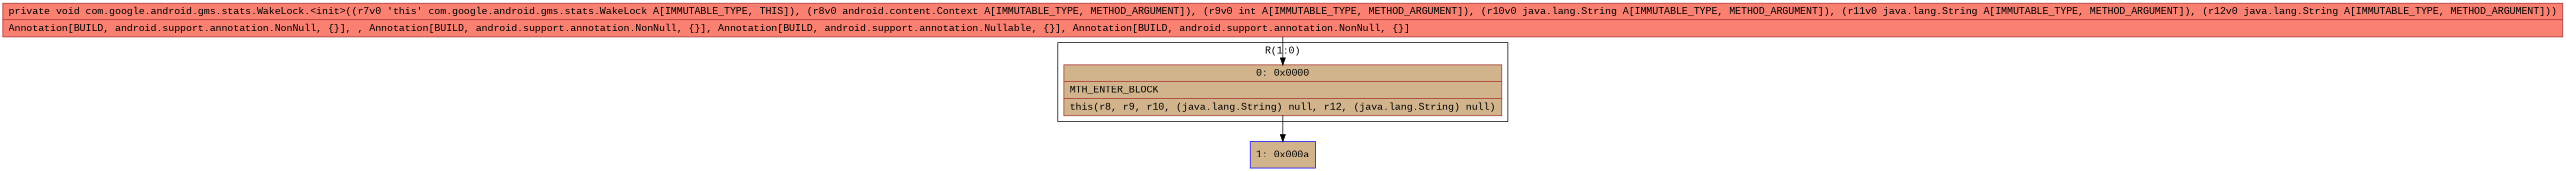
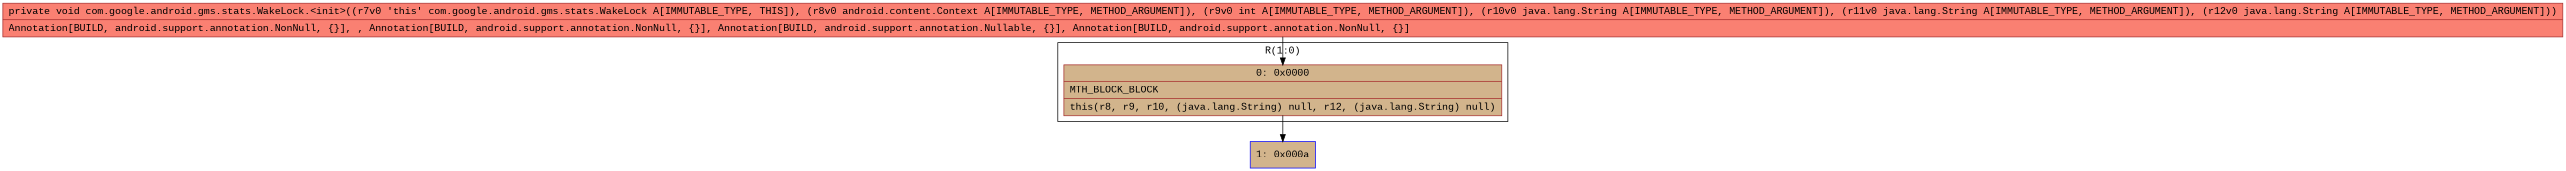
node "0: 0x0000": text "MTH_ENTER_BLOCK" -> "MTH_BLOCK_BLOCK"
